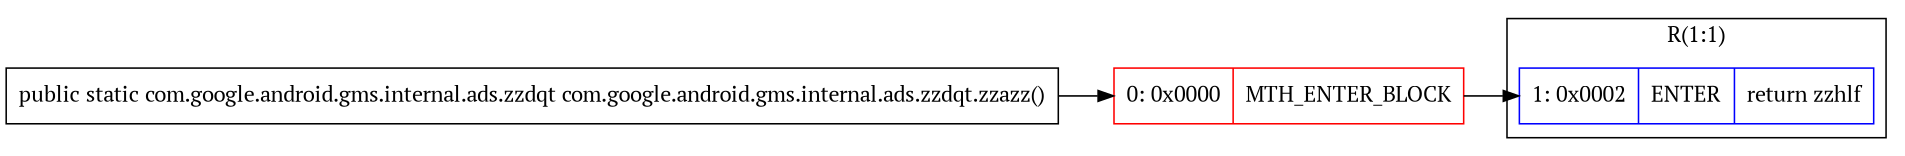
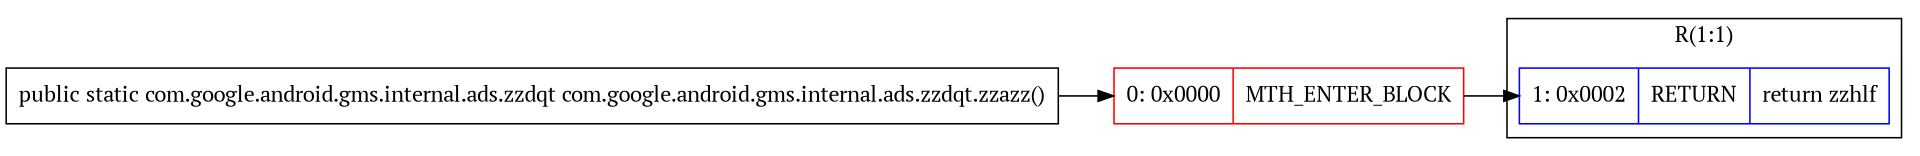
node "1: 0x0002": text "ENTER" -> "RETURN"
